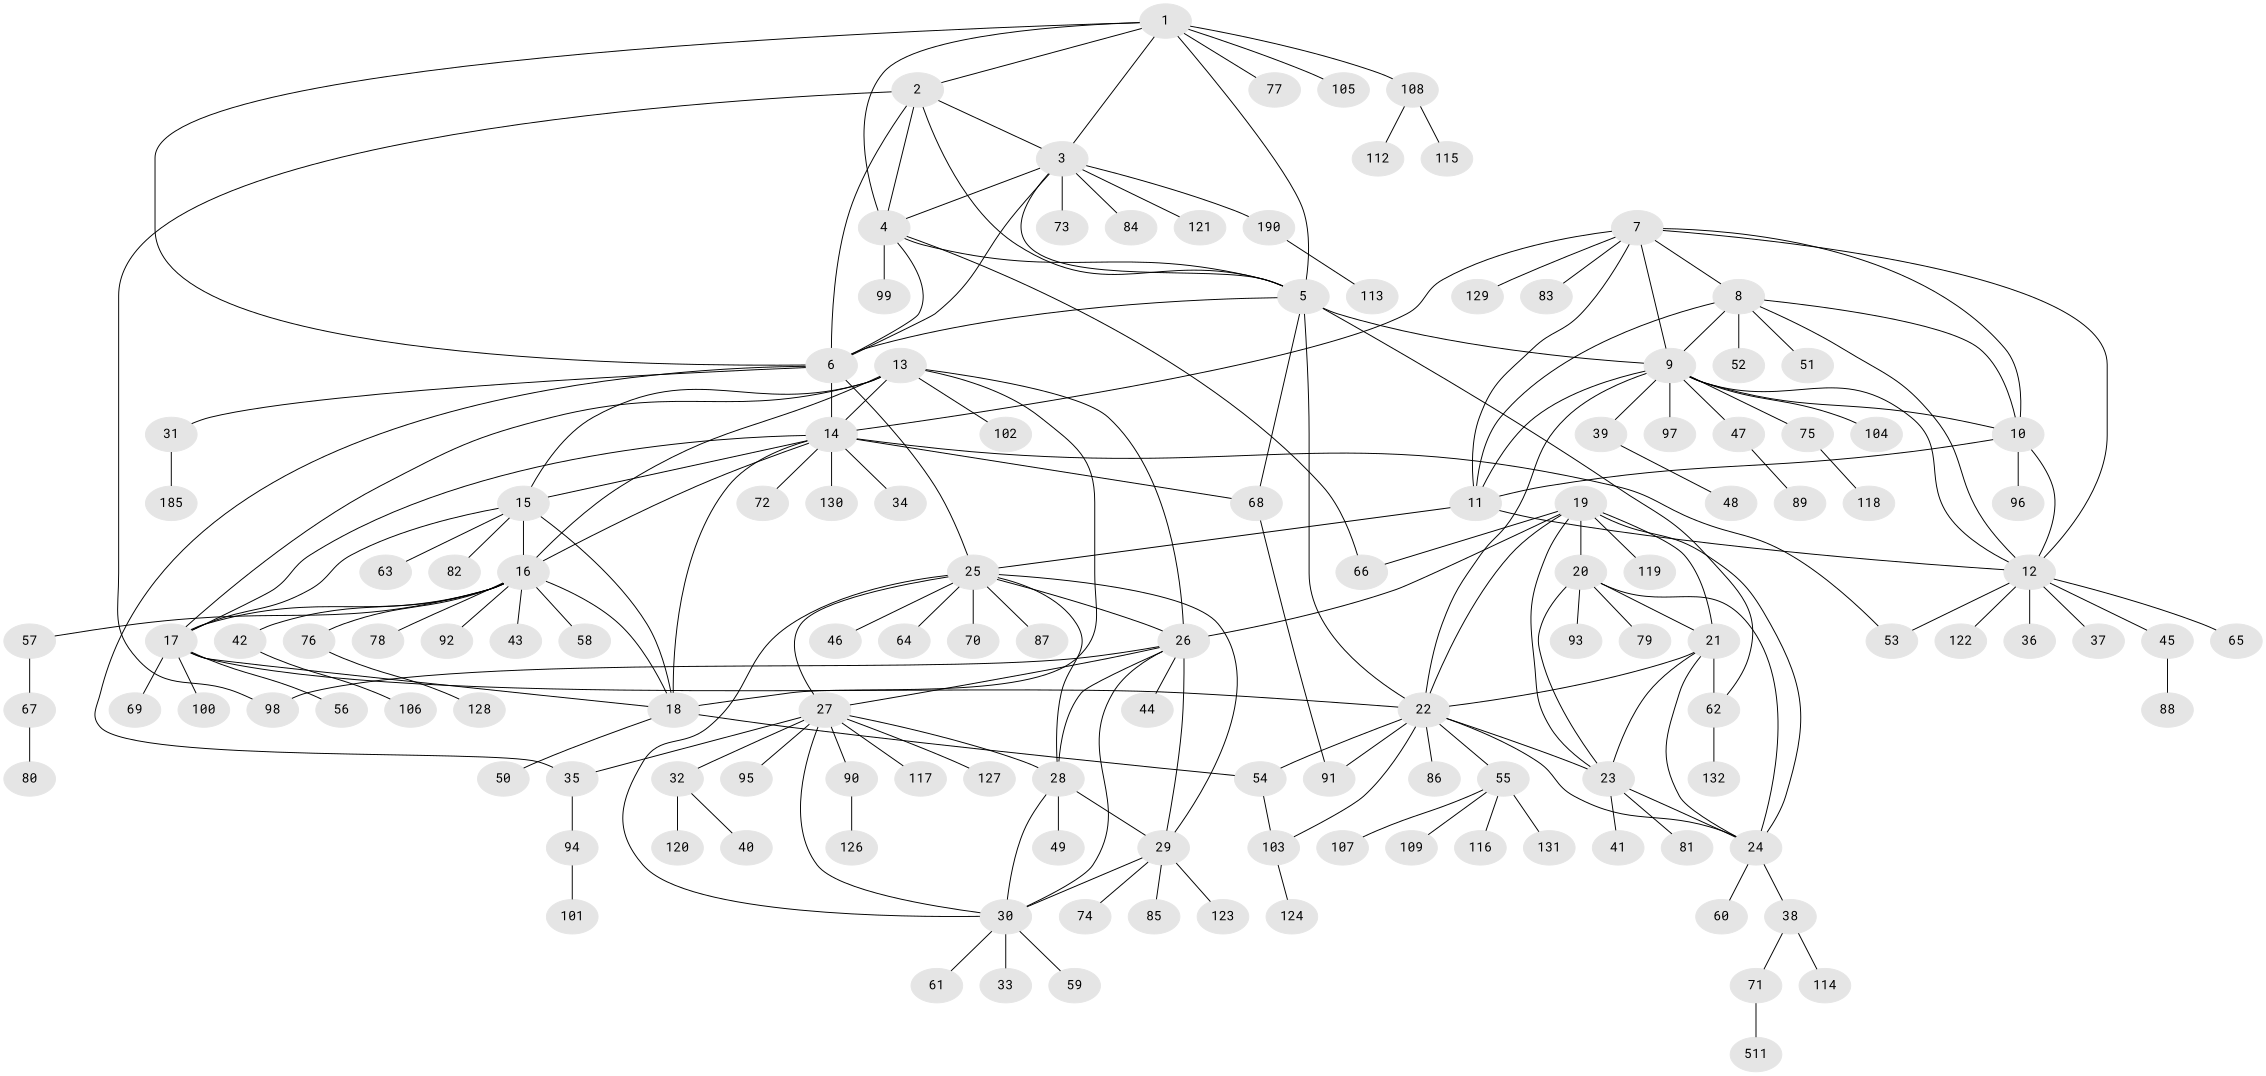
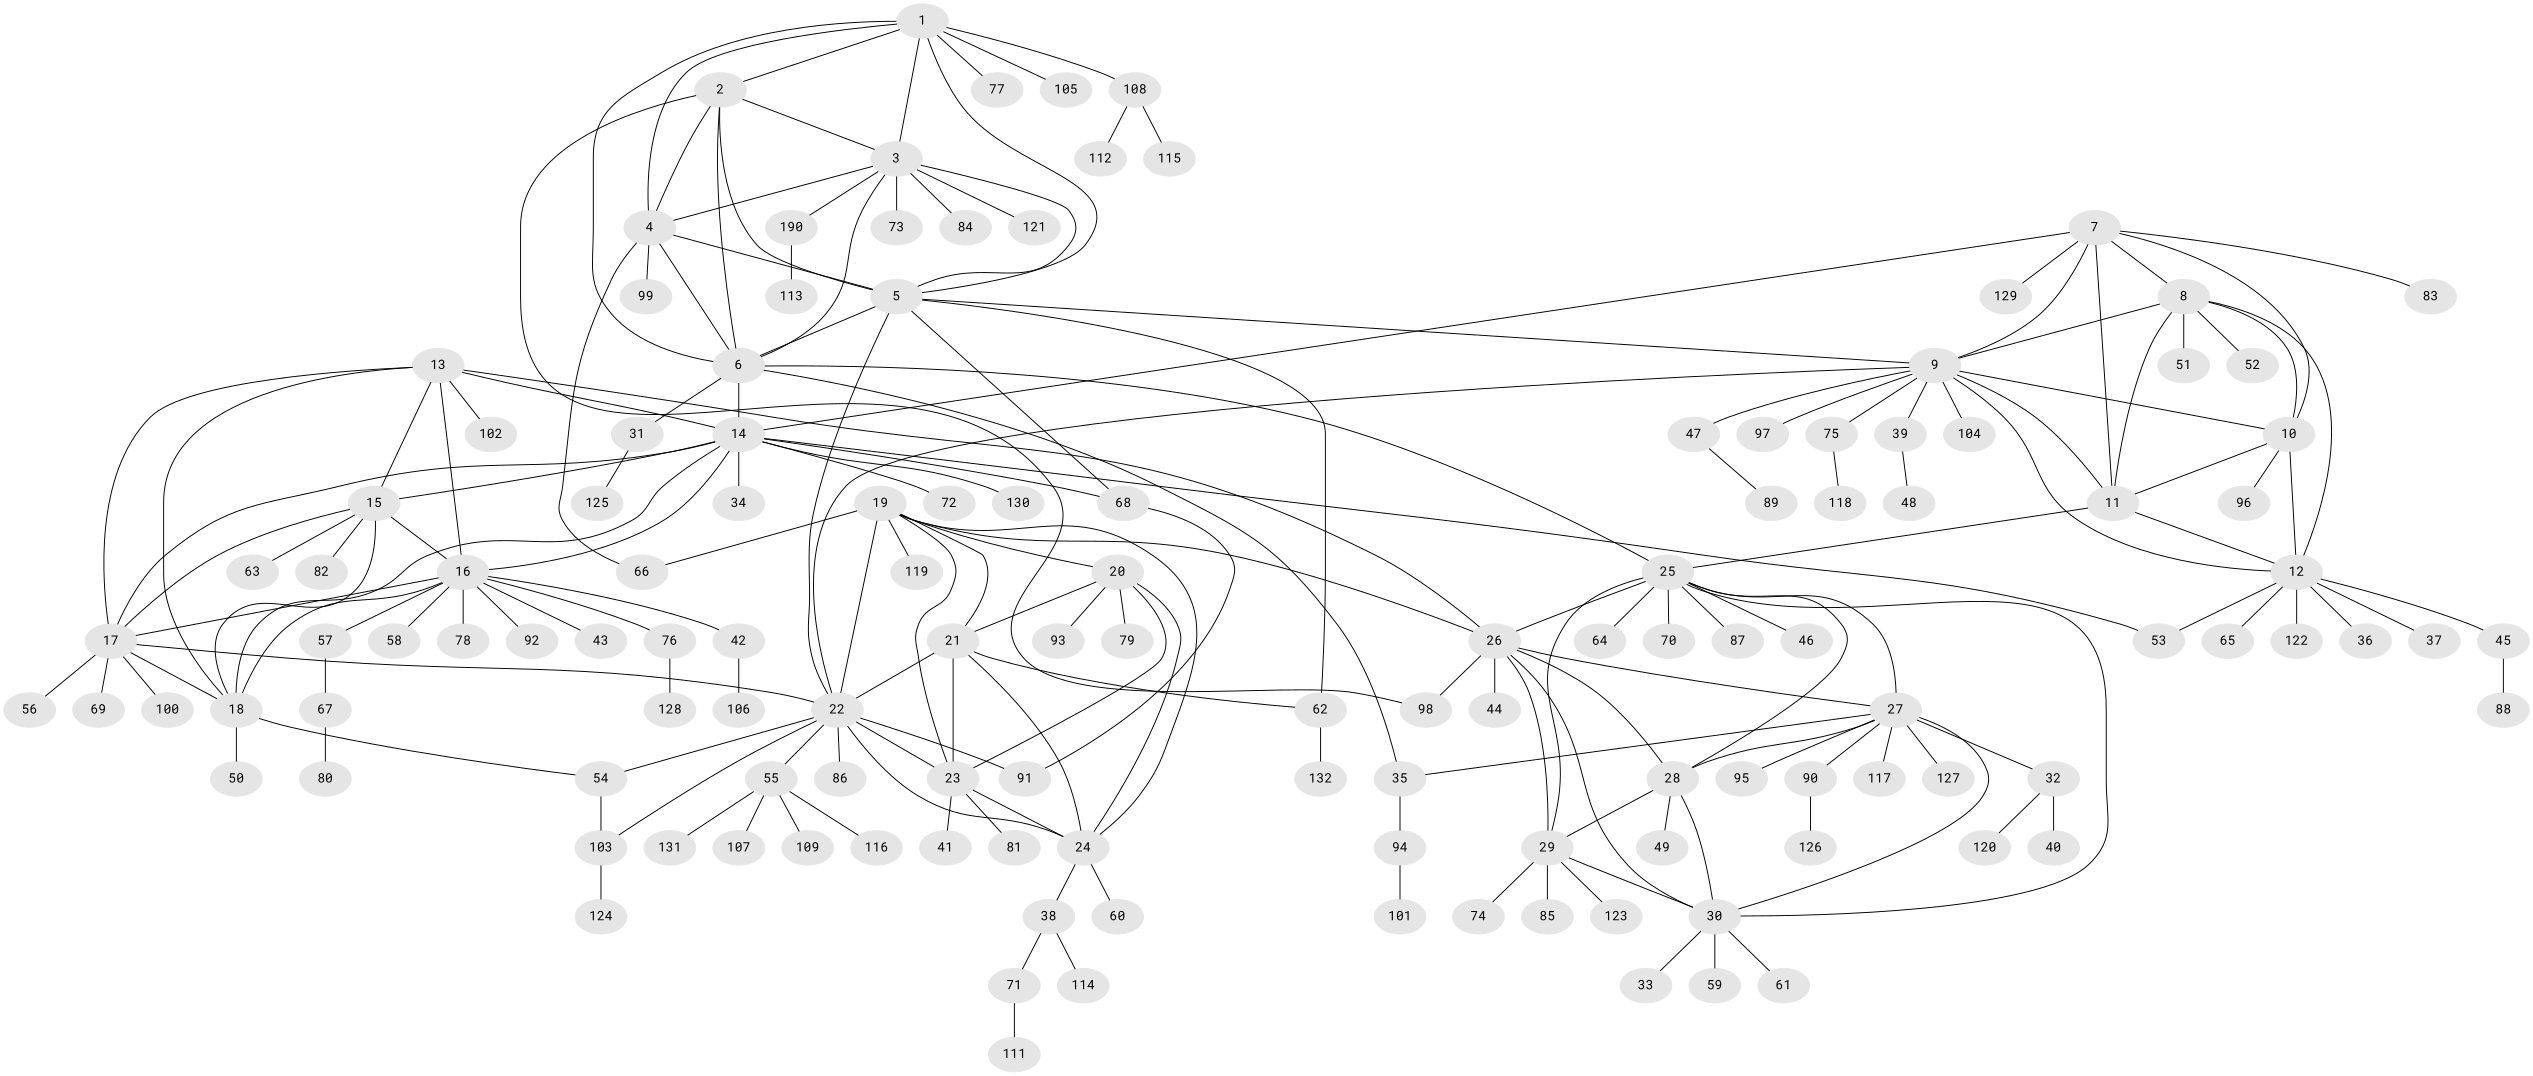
edge "7" -- "12": removed
node "185": label "185" -> "125"
node "511": label "511" -> "111"
